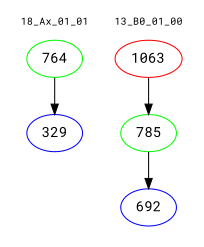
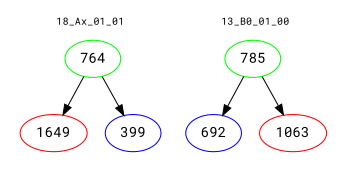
edge "1063" -> "785": reversed
node "1649": added
node "329": label "329" -> "399"
